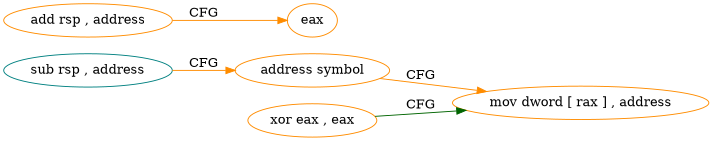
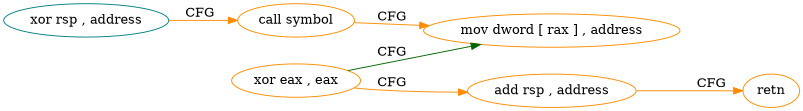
node "eax": label "eax" -> "retn"
node "sub rsp , address": label "sub rsp , address" -> "xor rsp , address"
node "address symbol": label "address symbol" -> "call symbol"
edge "xor eax , eax" -> "add rsp , address": added, label "CFG"
